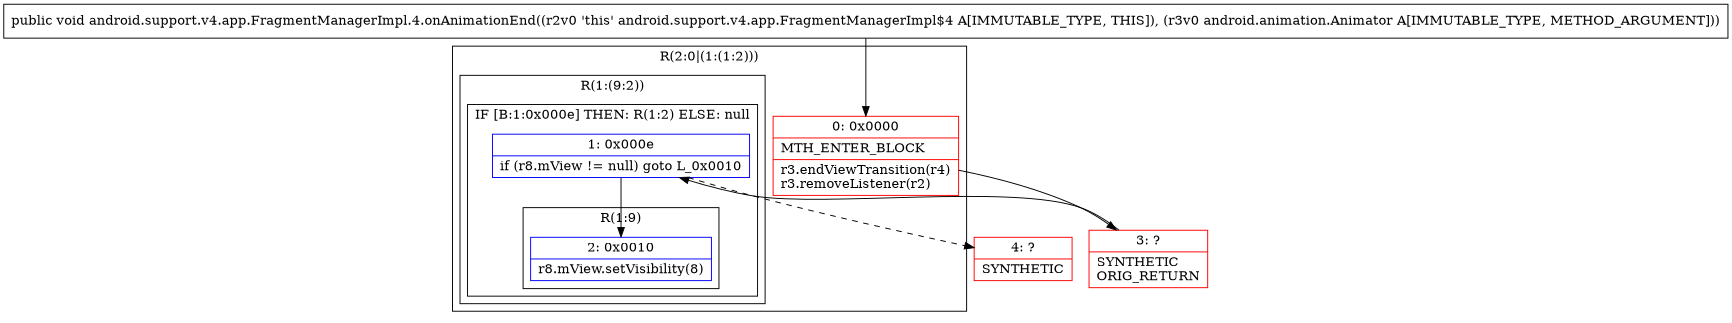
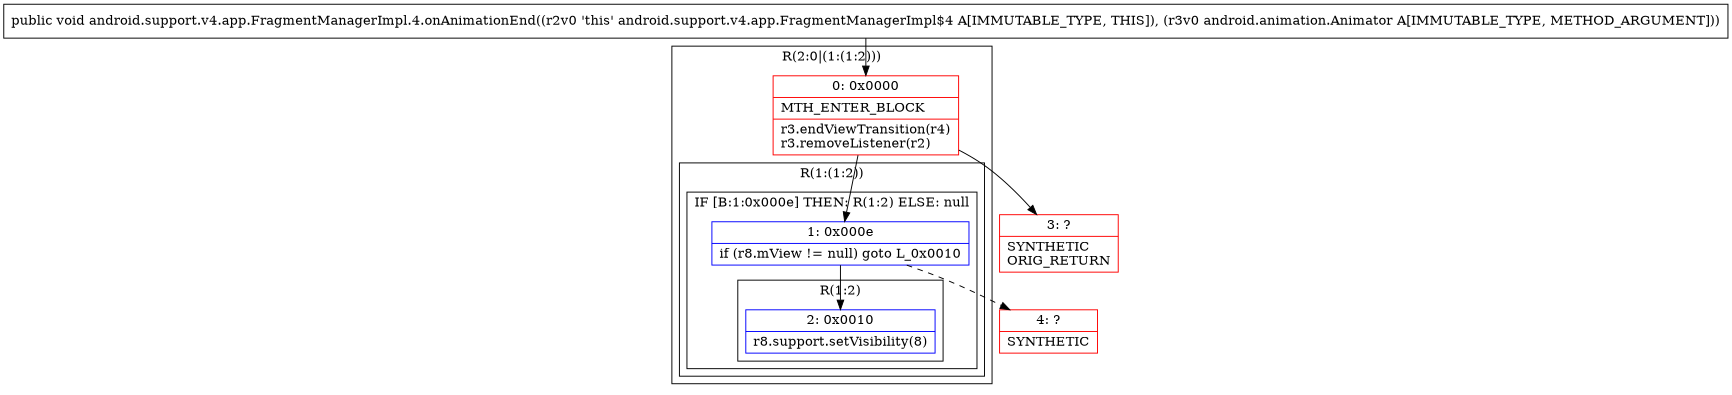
cluster "R(1:(9:2))": label "R(1:(9:2))" -> "R(1:(1:2))"
edge "3: ?" -> "1: 0x000e": now "0: 0x0000" -> "1: 0x000e"
cluster "R(1:9)": label "R(1:9)" -> "R(1:2)"
node "2: 0x0010": text "r8.mView.setVisibility(8)" -> "r8.support.setVisibility(8)"
